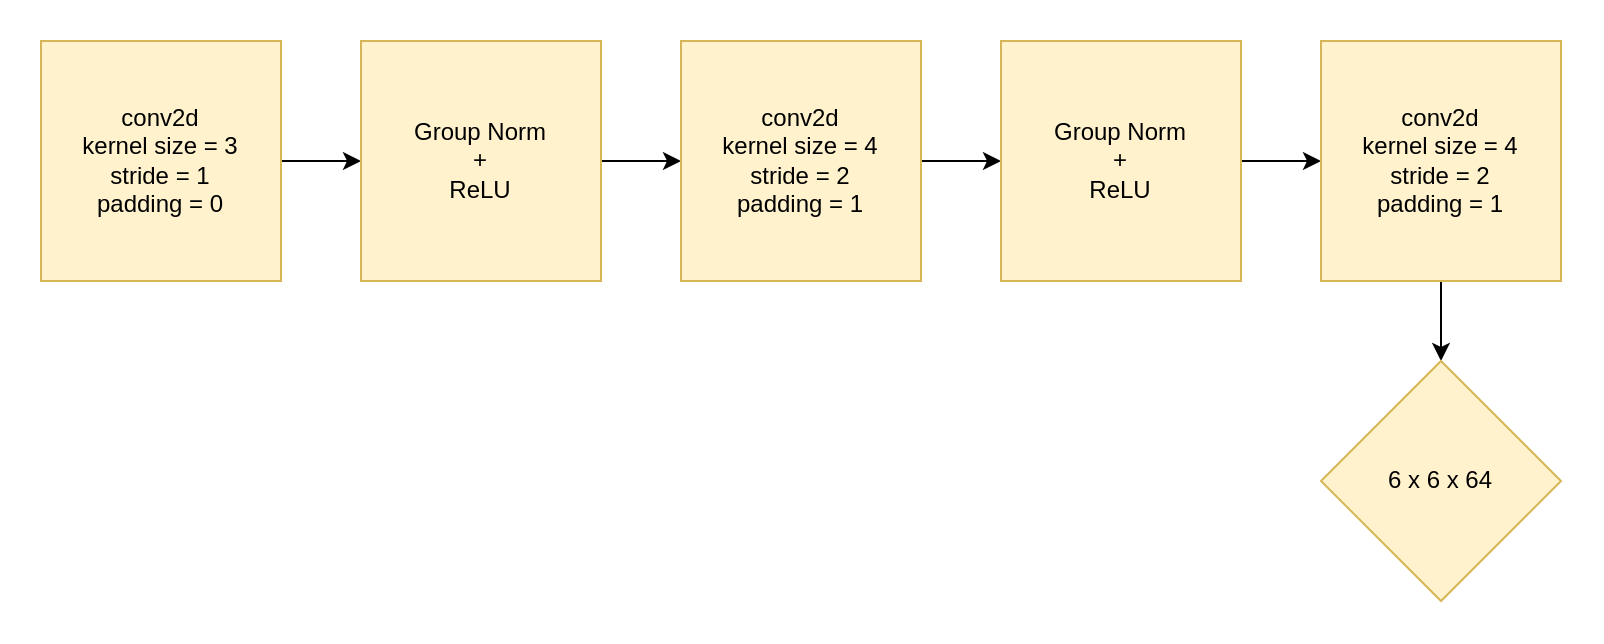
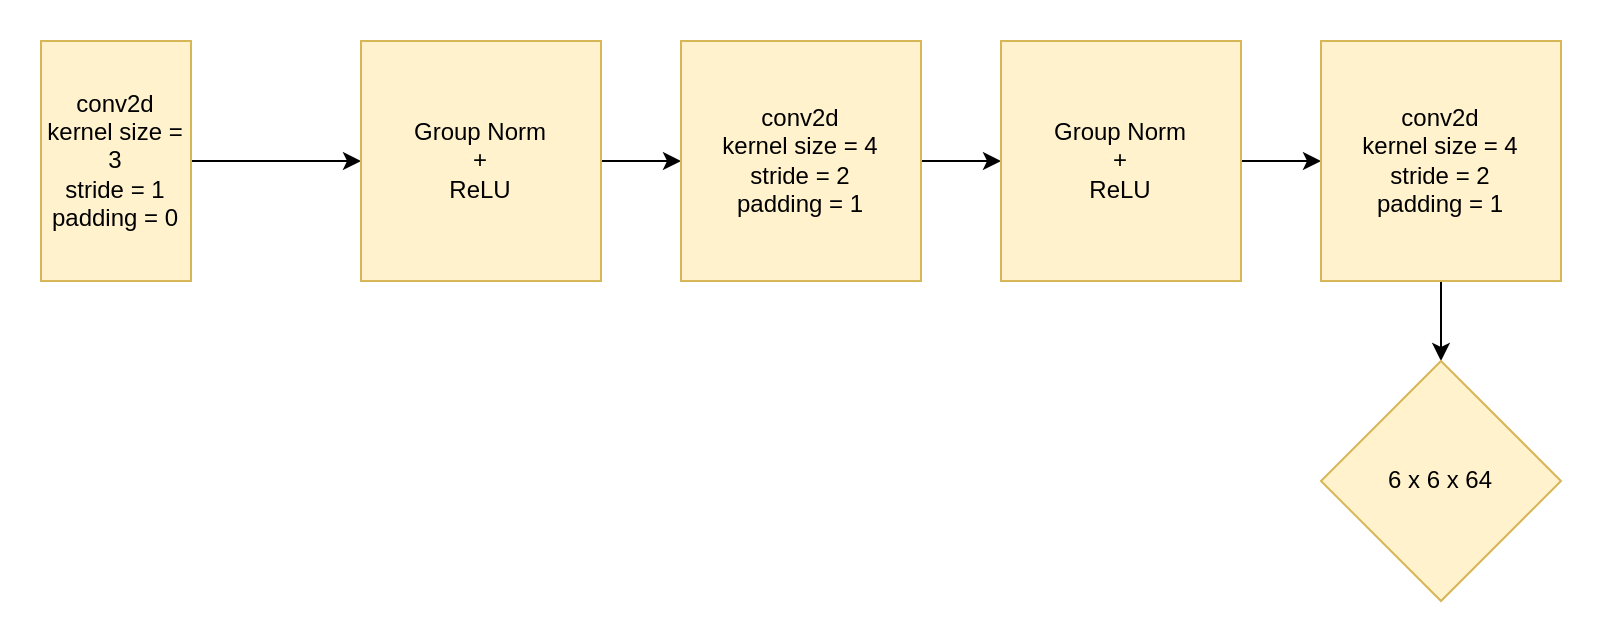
node "conv2d kernel size = 3 stride = 1 padding = 0": size 240x240 -> 150x240
